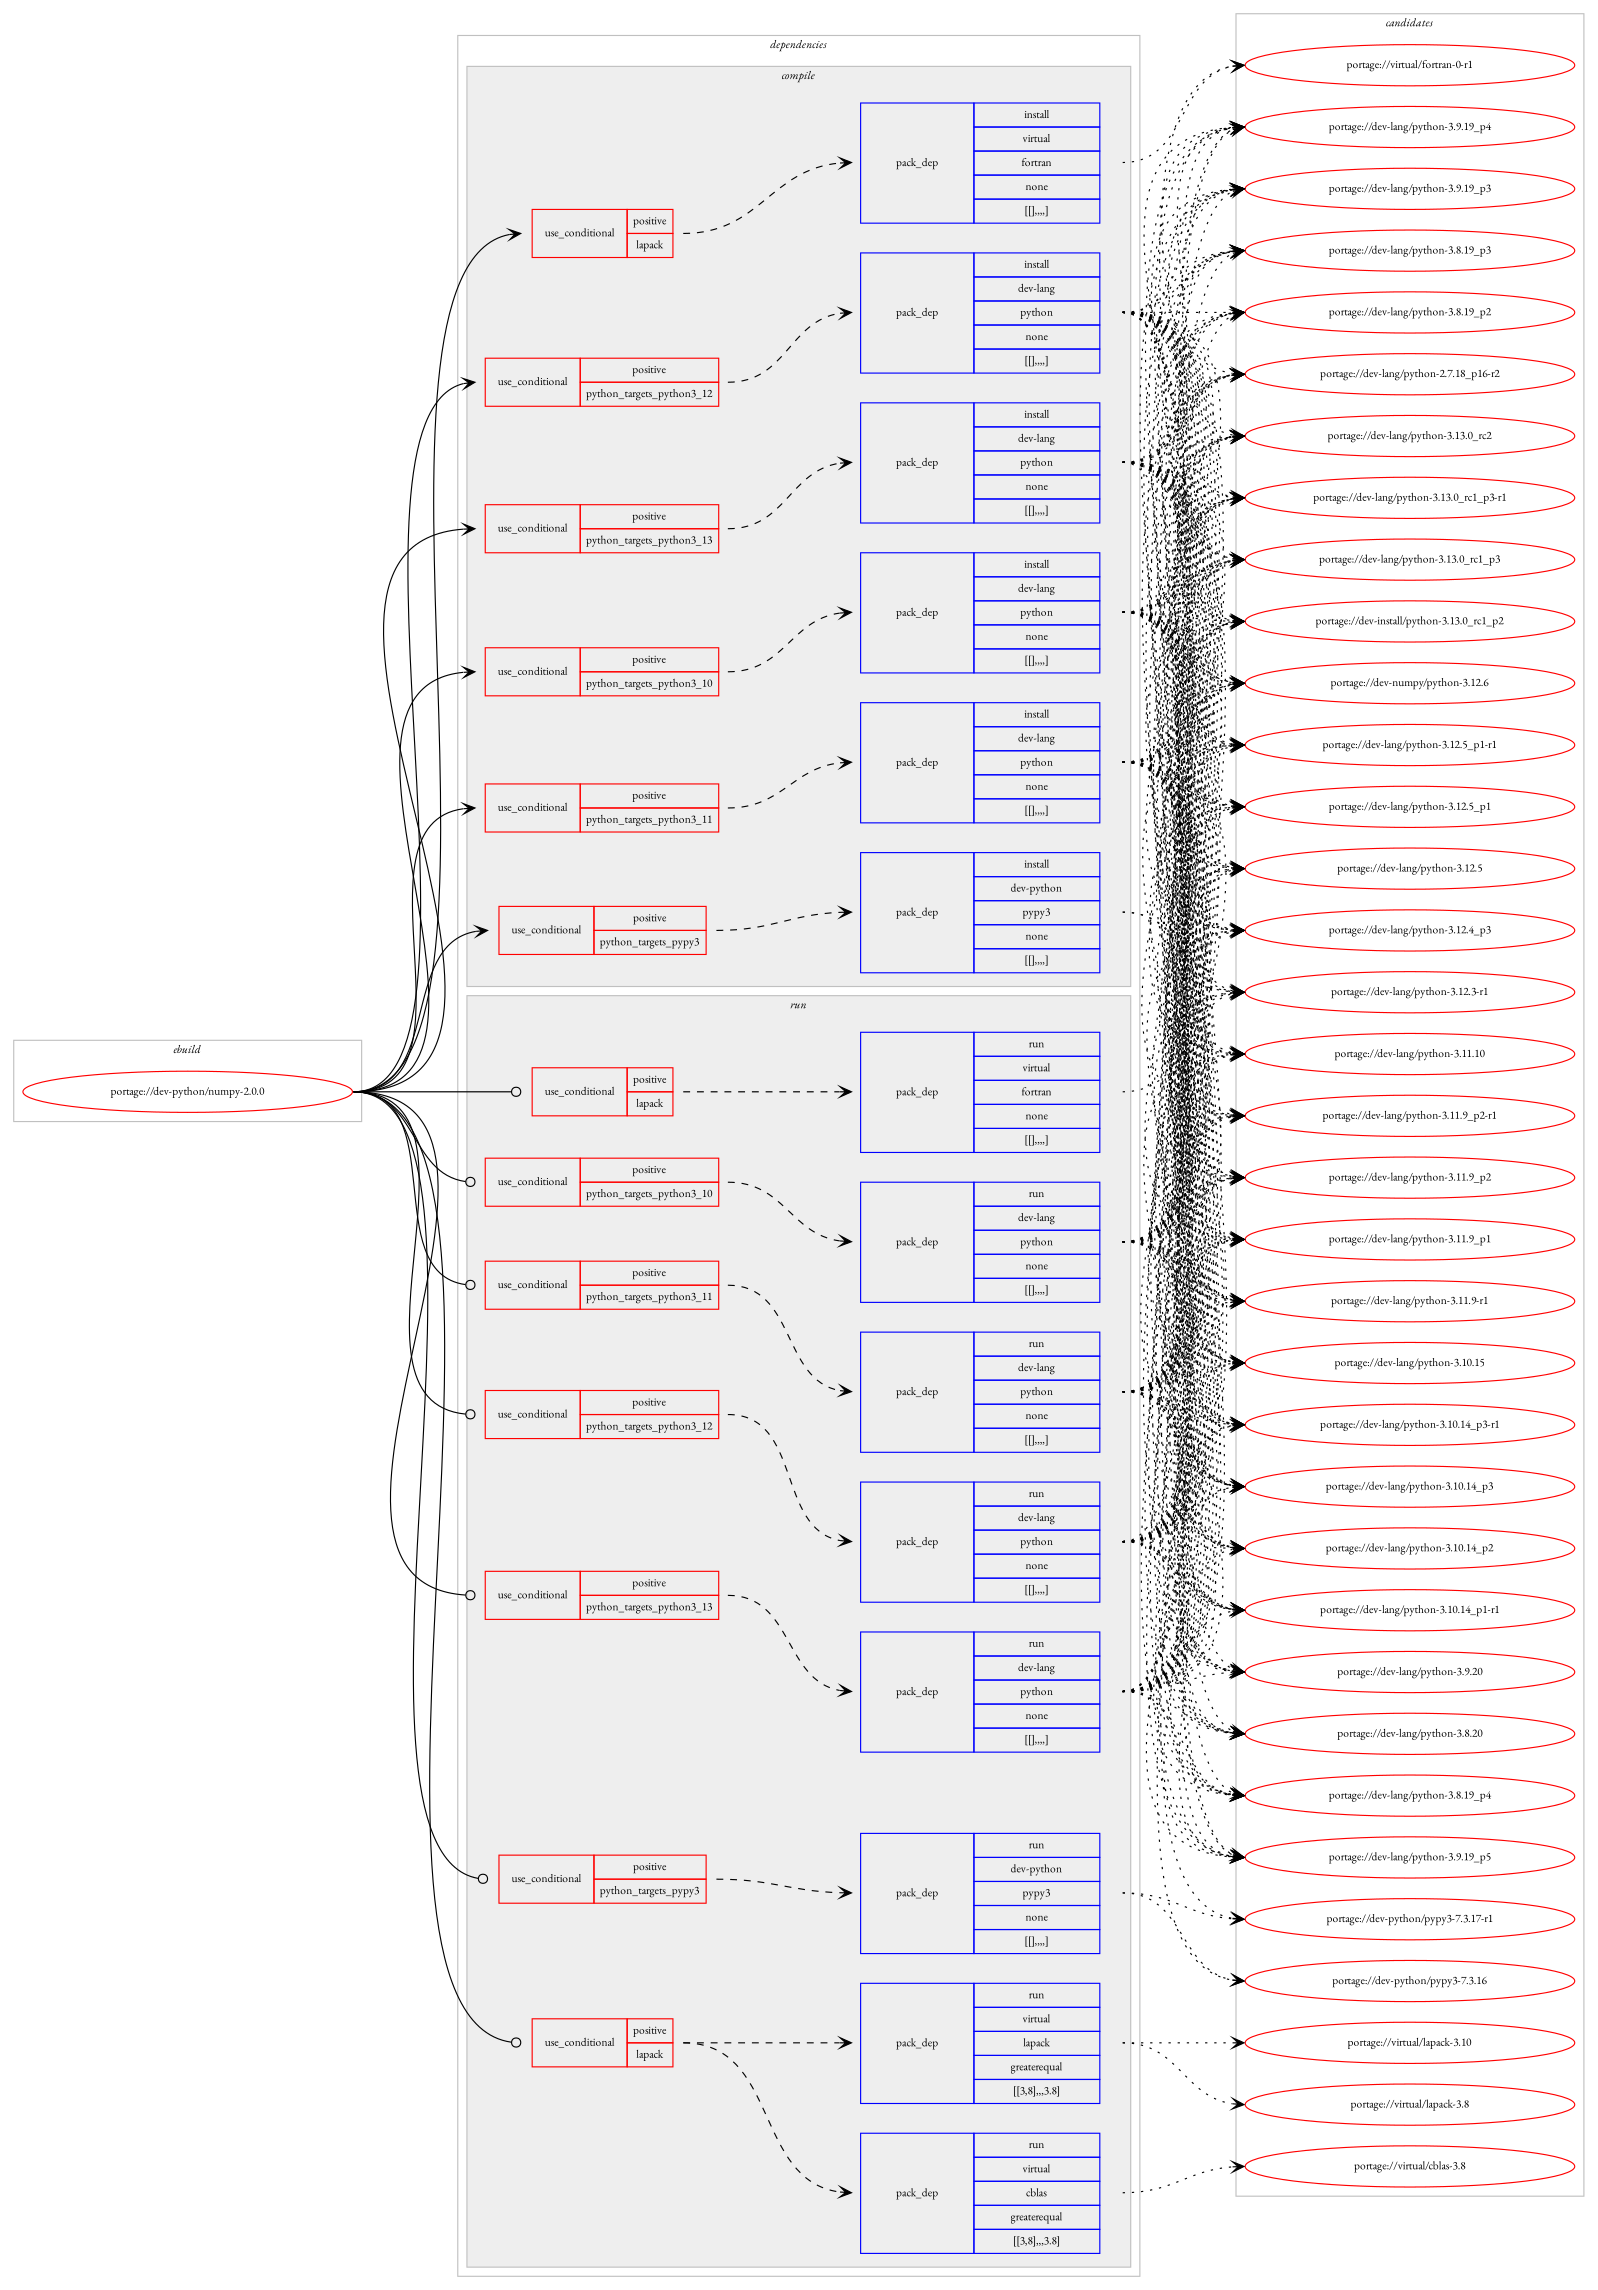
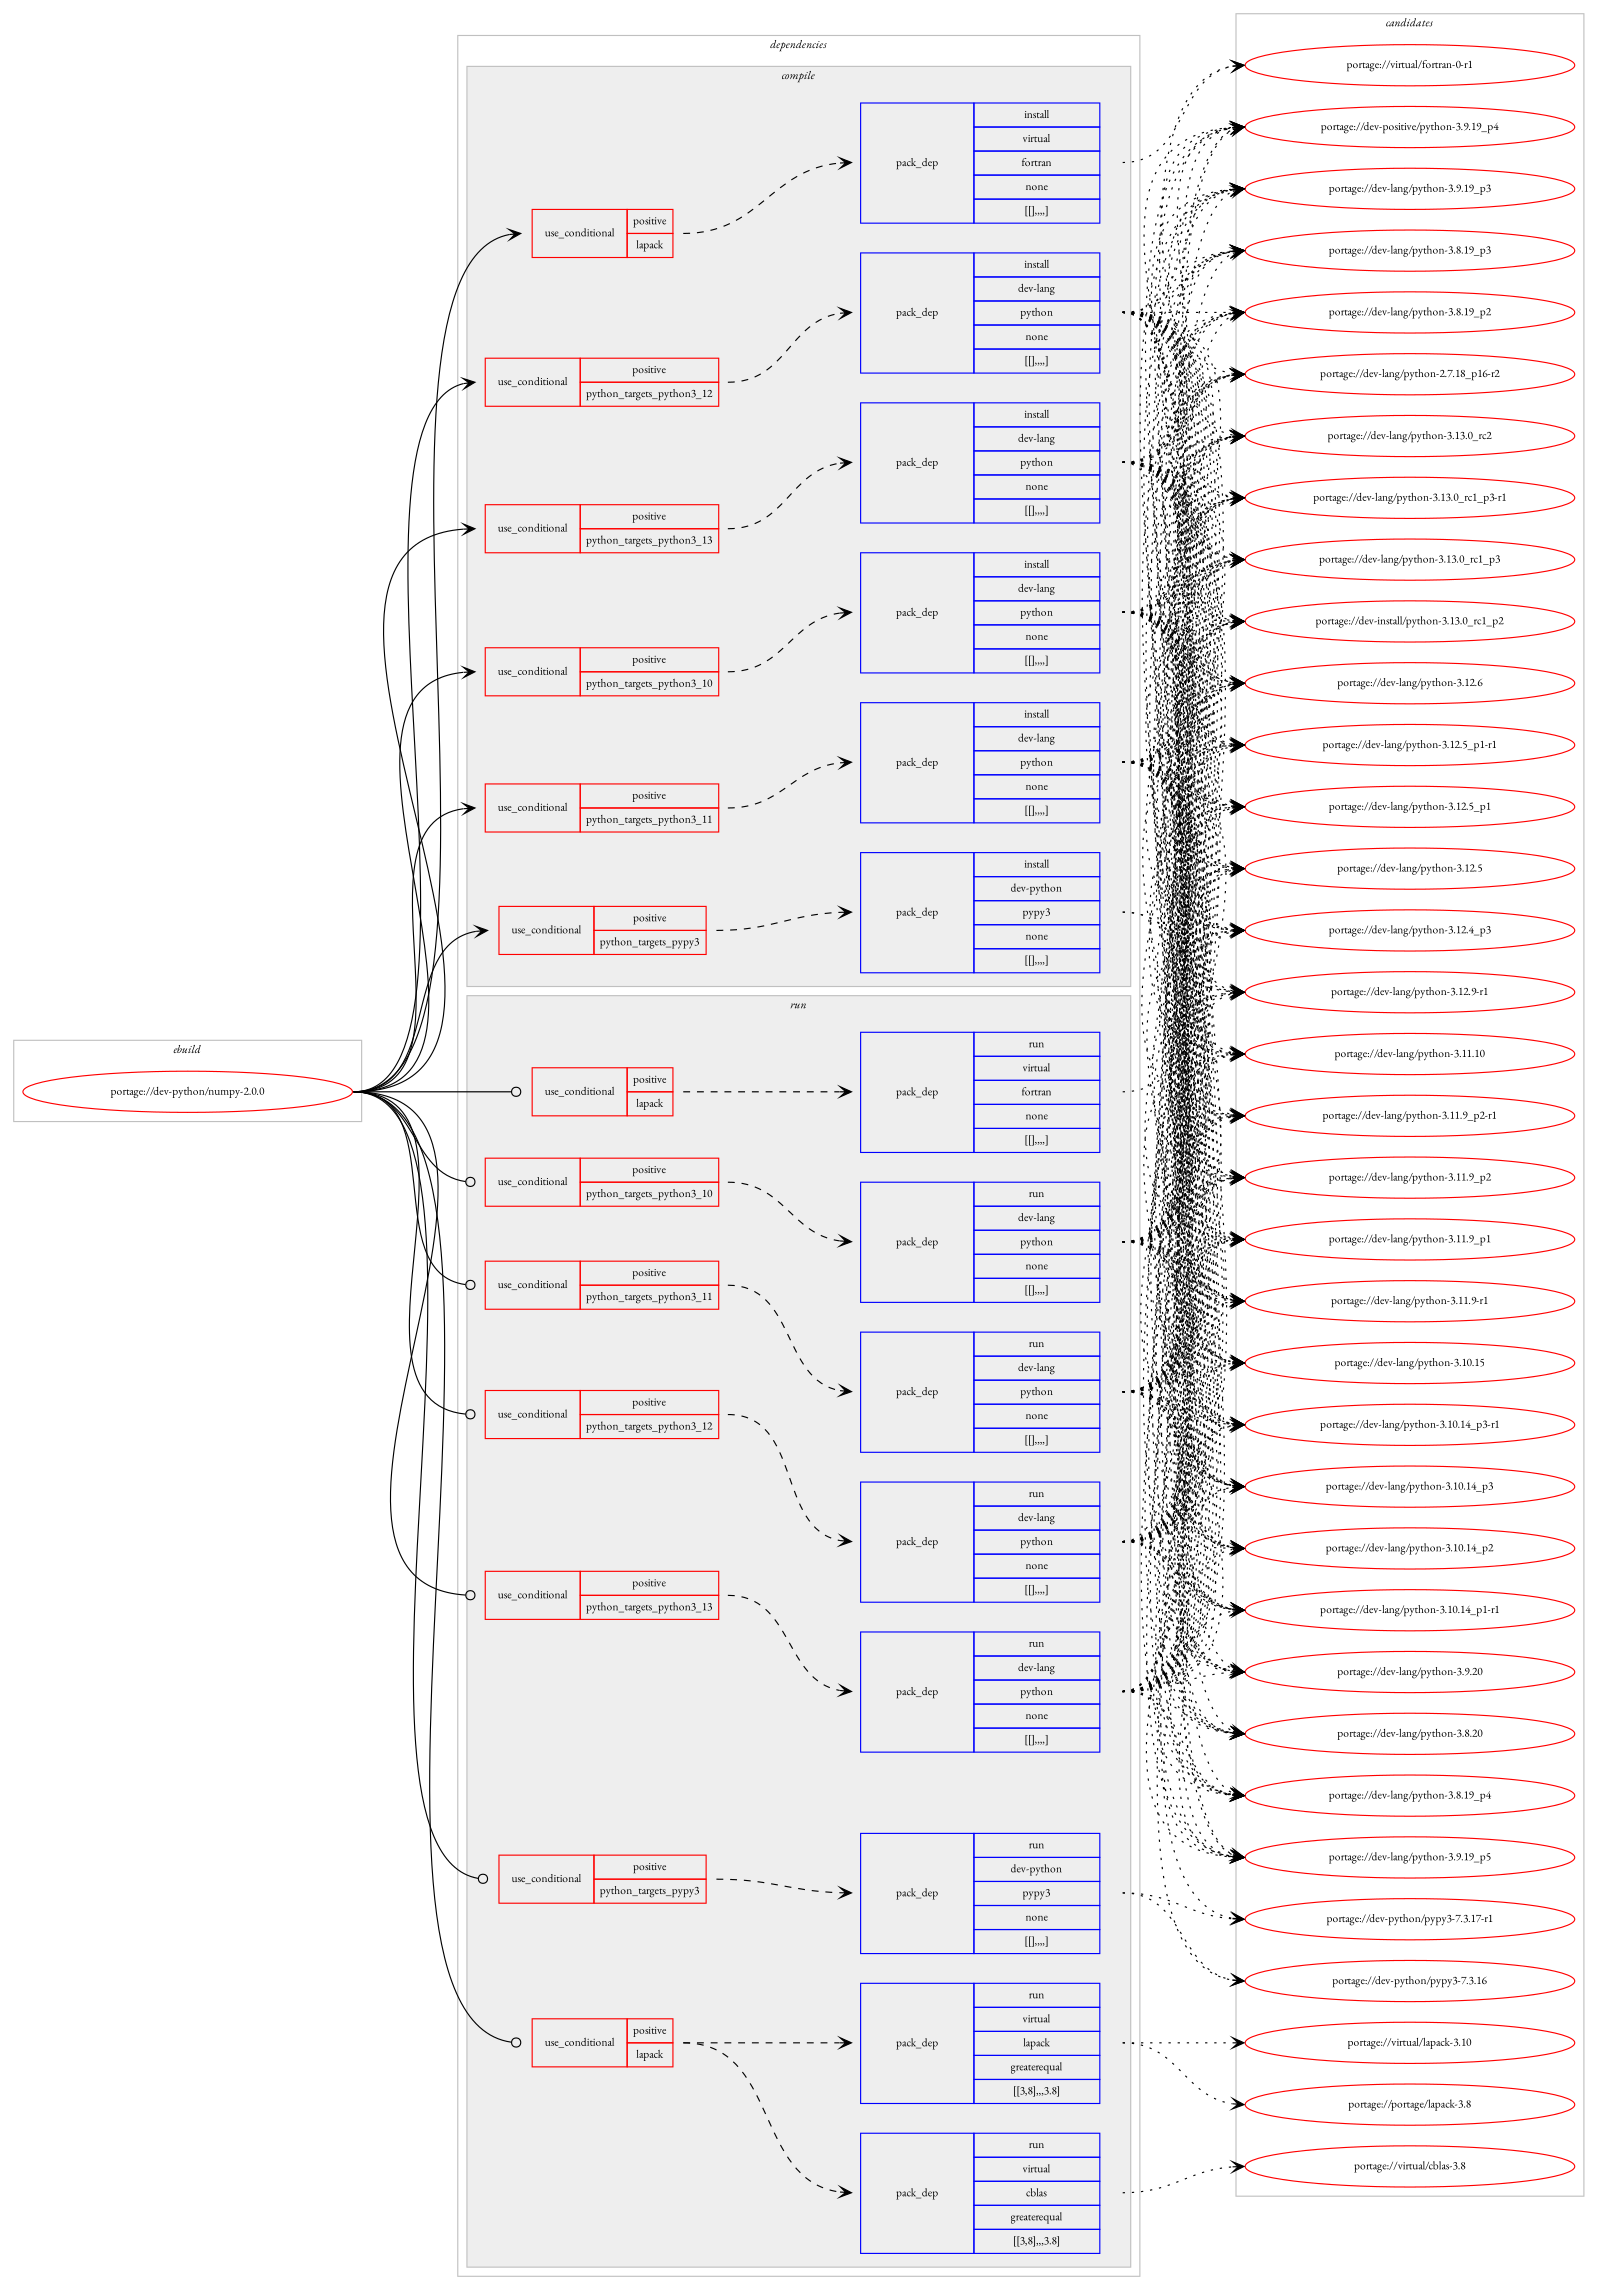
node "portage://dev-lang/python-3.9.19_p4": label "portage://dev-lang/python-3.9.19_p4" -> "portage://dev-positive/python-3.9.19_p4"
node "portage://dev-numpy/python-3.12.6": label "portage://dev-numpy/python-3.12.6" -> "portage://dev-lang/python-3.12.6"
node "portage://dev-lang/python-3.12.3-r1": label "portage://dev-lang/python-3.12.3-r1" -> "portage://dev-lang/python-3.12.9-r1"
node "portage://virtual/lapack-3.8": label "portage://virtual/lapack-3.8" -> "portage://portage/lapack-3.8"
